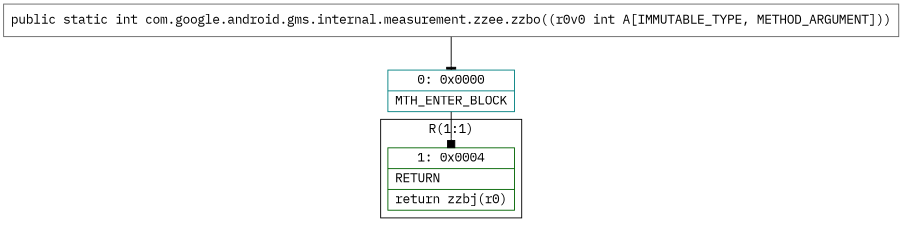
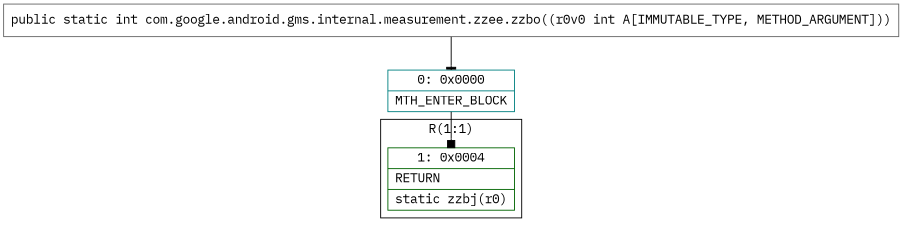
node "1: 0x0004": text "return zzbj(r0)" -> "static zzbj(r0)"
